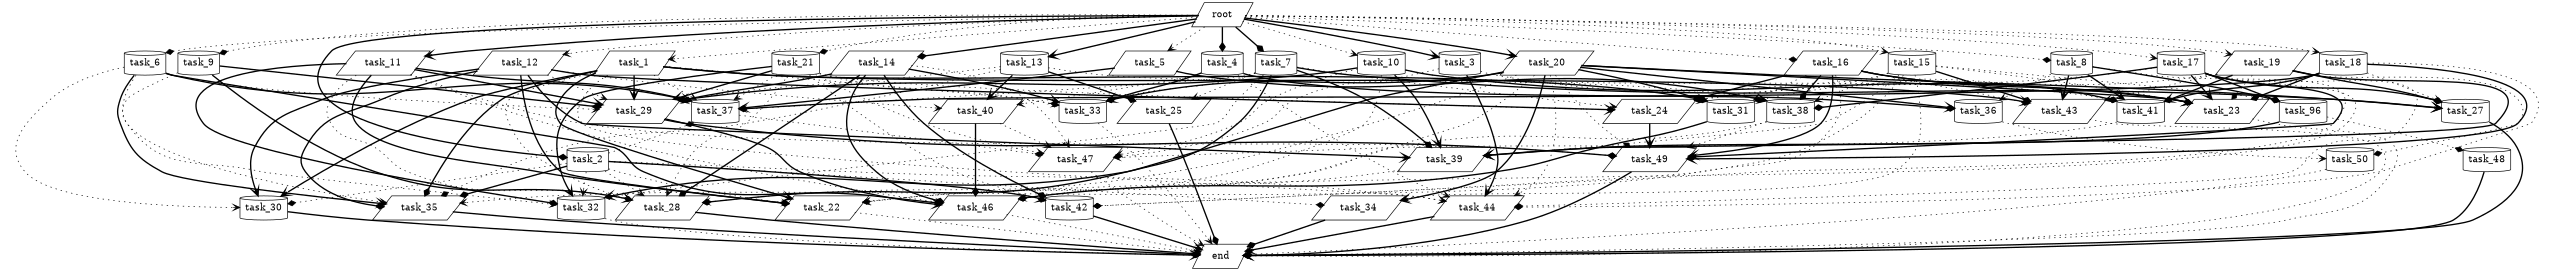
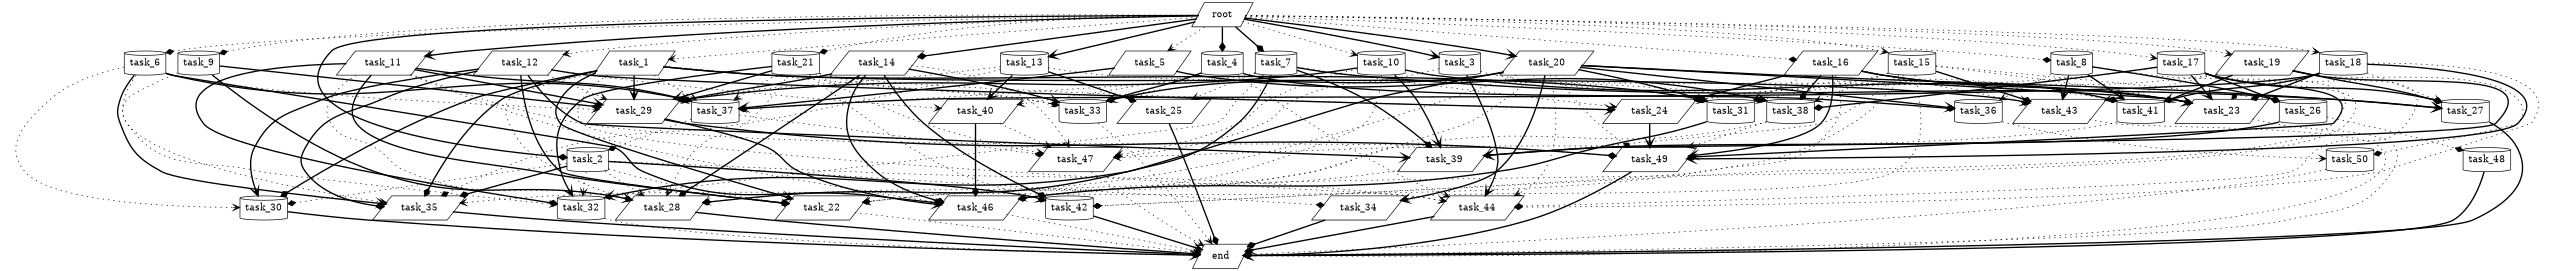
node "task_96": label "task_96" -> "task_26"
edge "task_1" -> "task_30": arrowhead vee -> diamond
edge "task_2" -> "task_37": reversed
